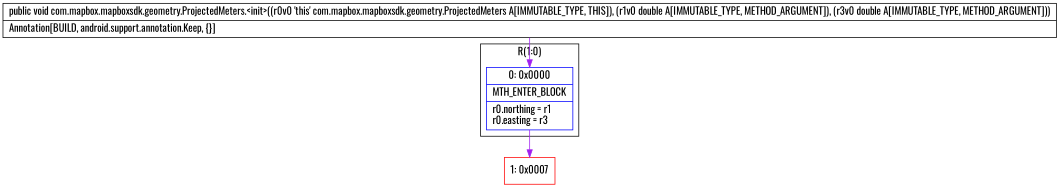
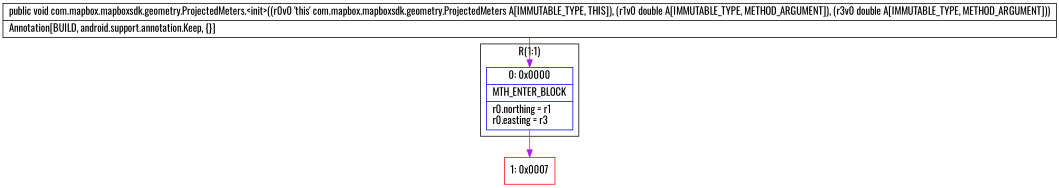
cluster "R(1:0)": label "R(1:0)" -> "R(1:1)"
